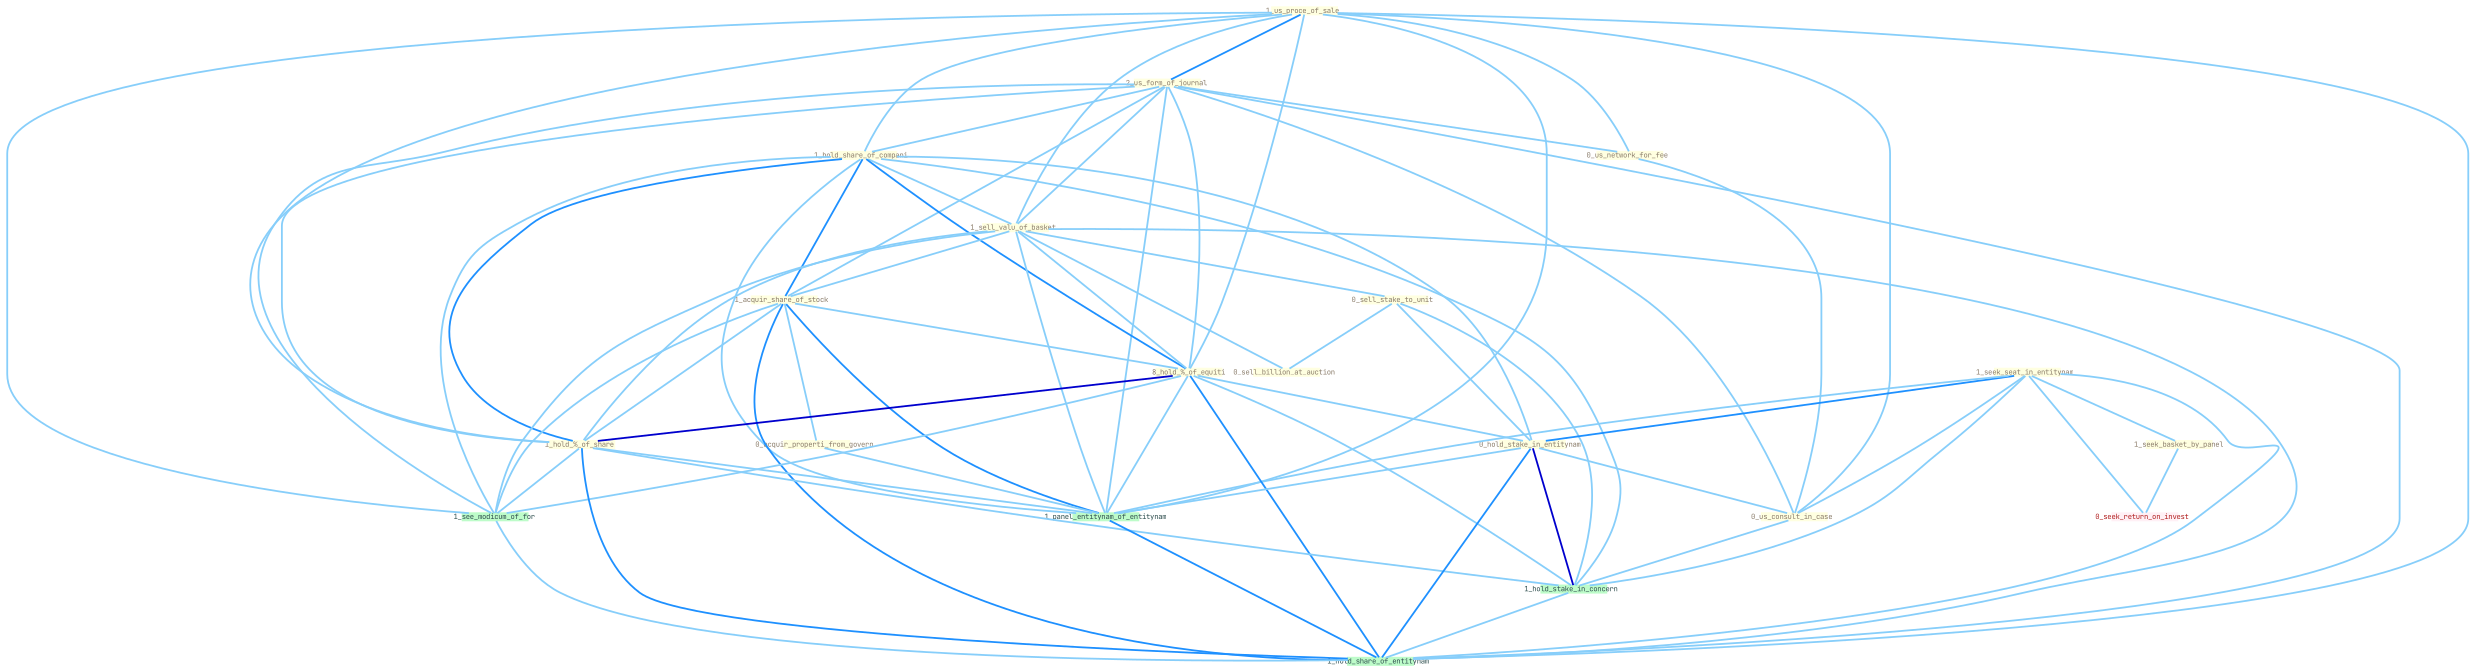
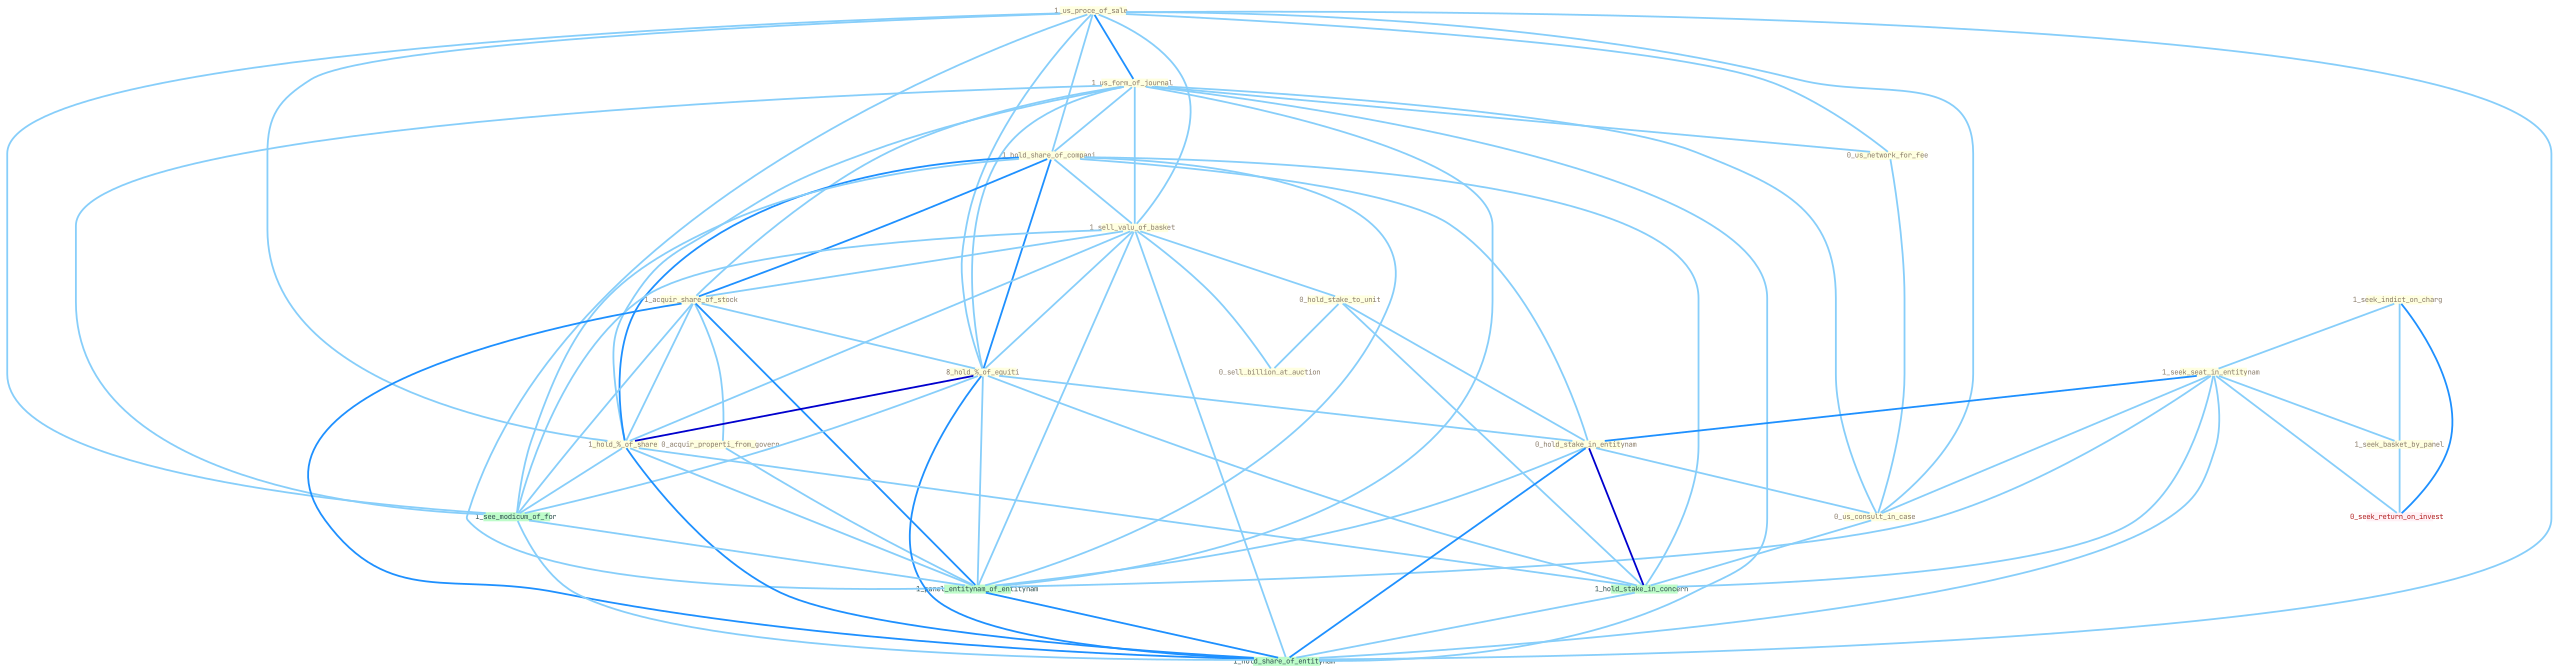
node "2_us_form_of_journal": label "2_us_form_of_journal" -> "1_us_form_of_journal"
node "0_sell_stake_to_unit": label "0_sell_stake_to_unit" -> "0_hold_stake_to_unit"
node "1_seek_indict_on_charg": added
edge "1_see_modicum_of_for" -- "1_panel_entitynam_of_entitynam": added
